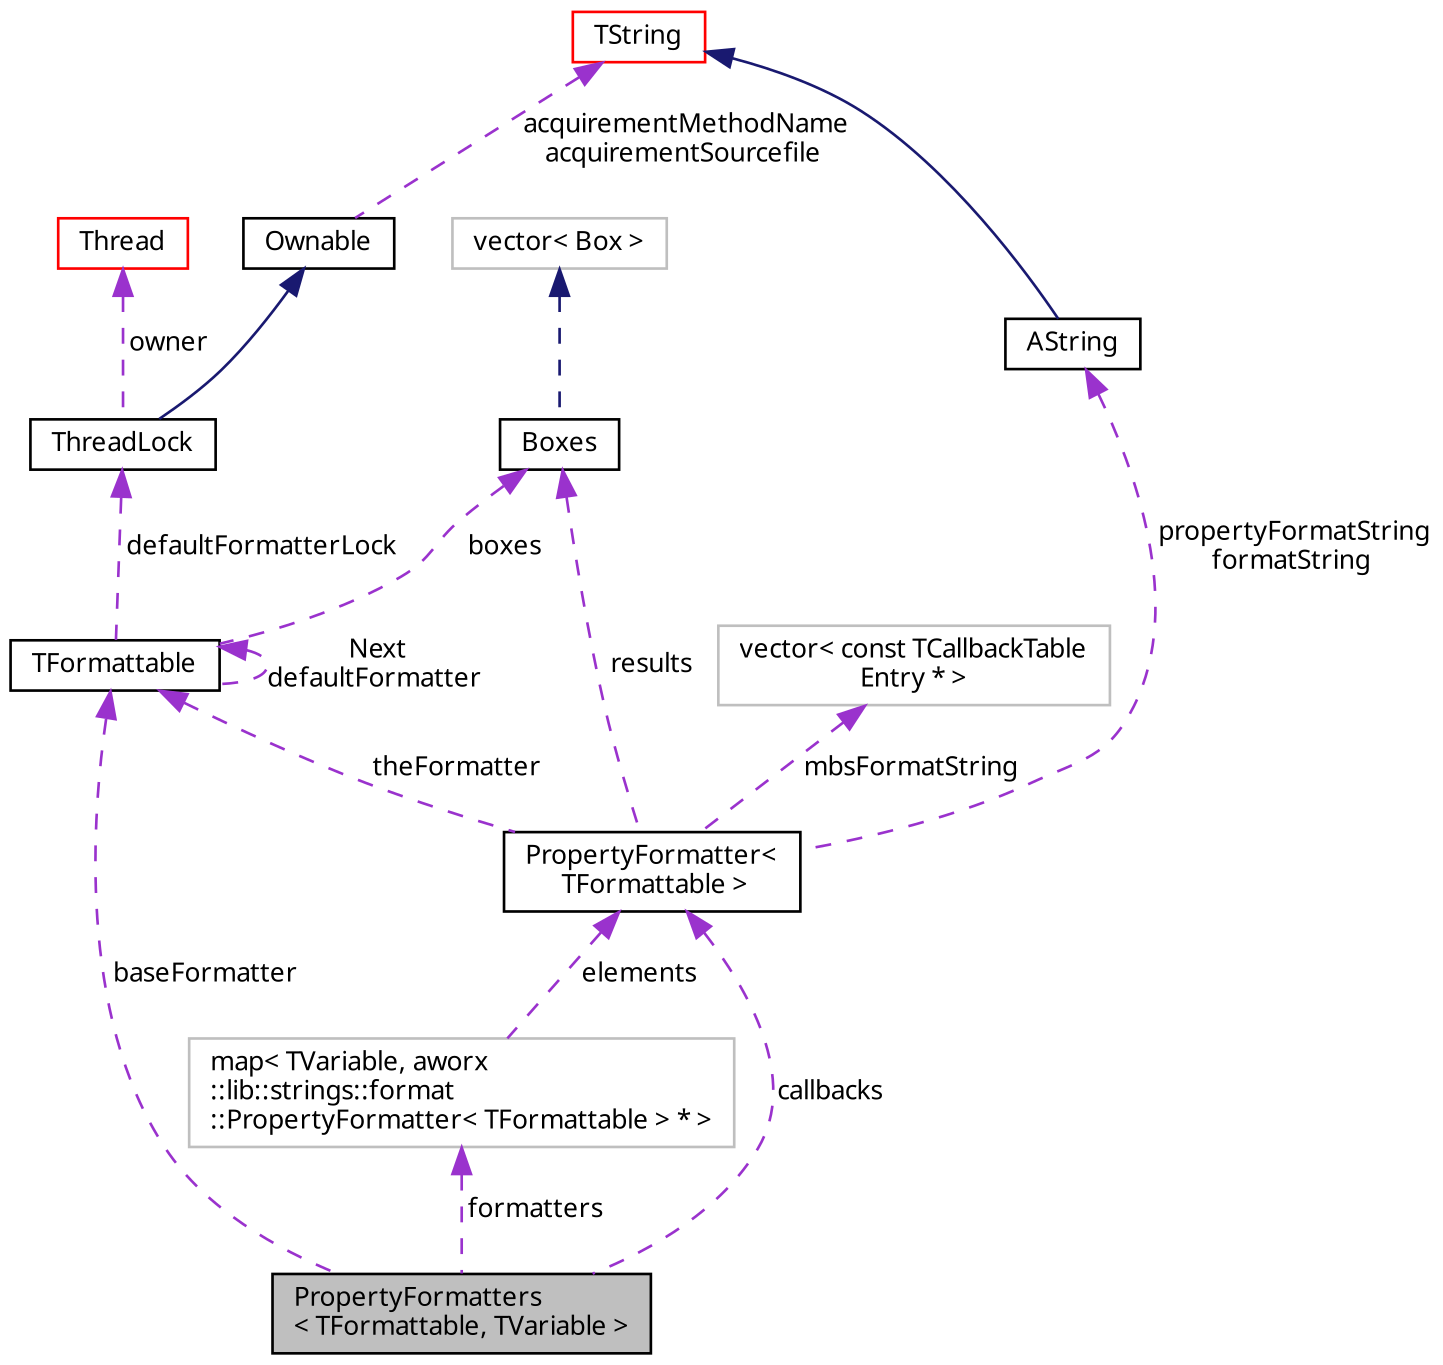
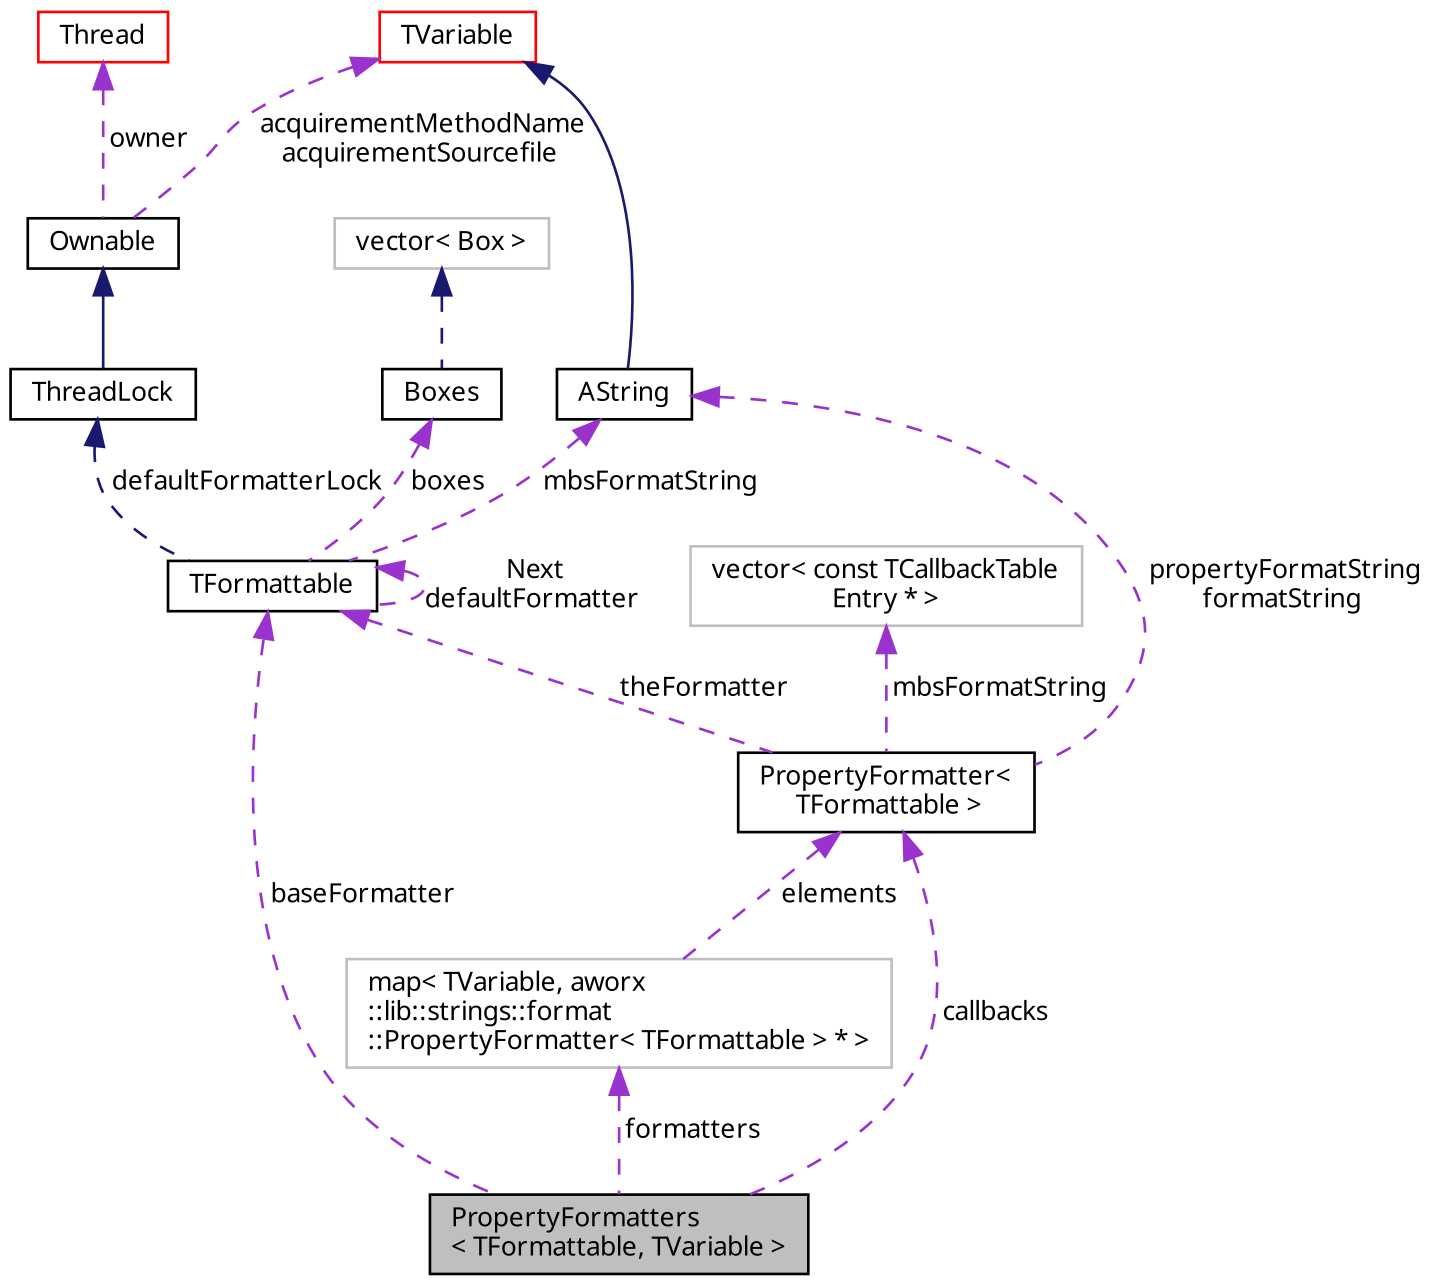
node "TString": label "TString" -> "TVariable"
edge "ThreadLock" -> "Thread": now "Ownable" -> "Thread"
edge "TFormattable" -> "AString": added, label "mbsFormatString"
edge "TFormattable" -> "ThreadLock": color darkorchid3 -> midnightblue
edge "PropertyFormatter< TFormattable >" -> "Boxes": removed, label "results"
